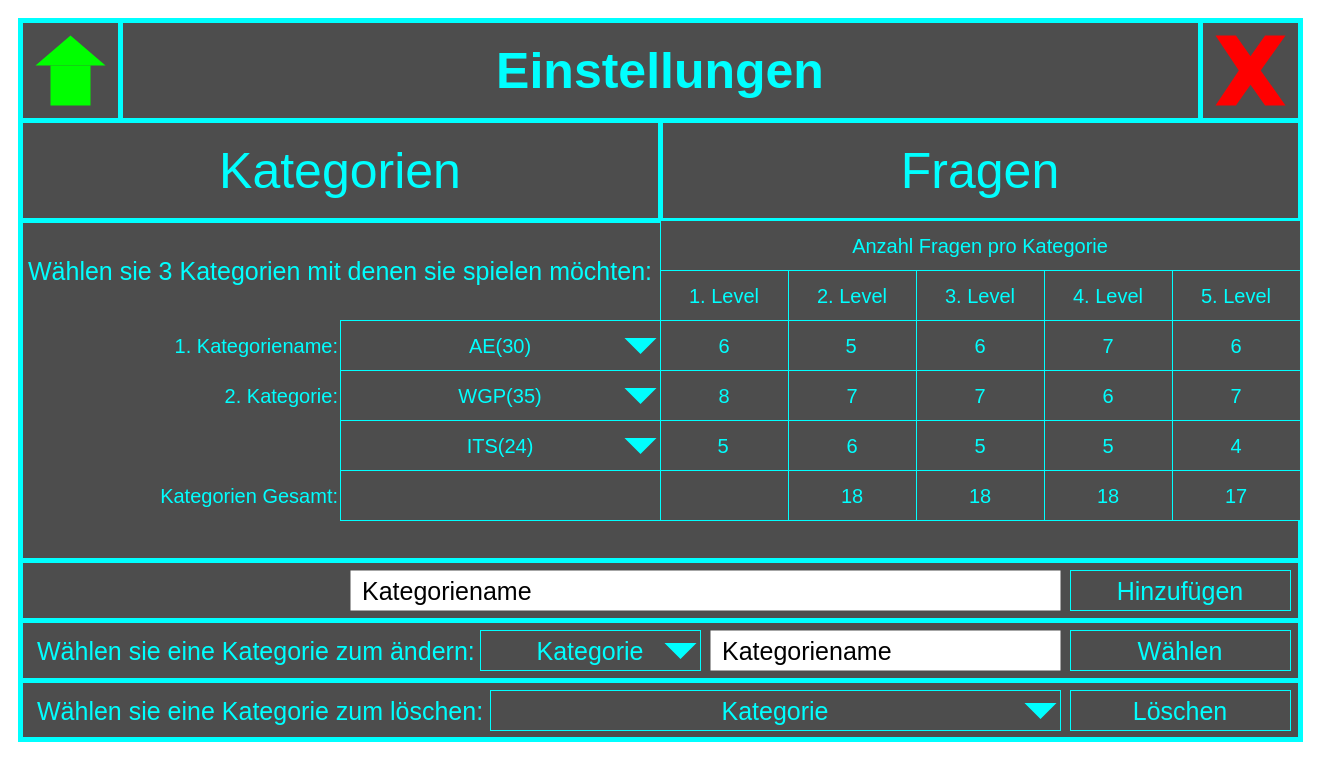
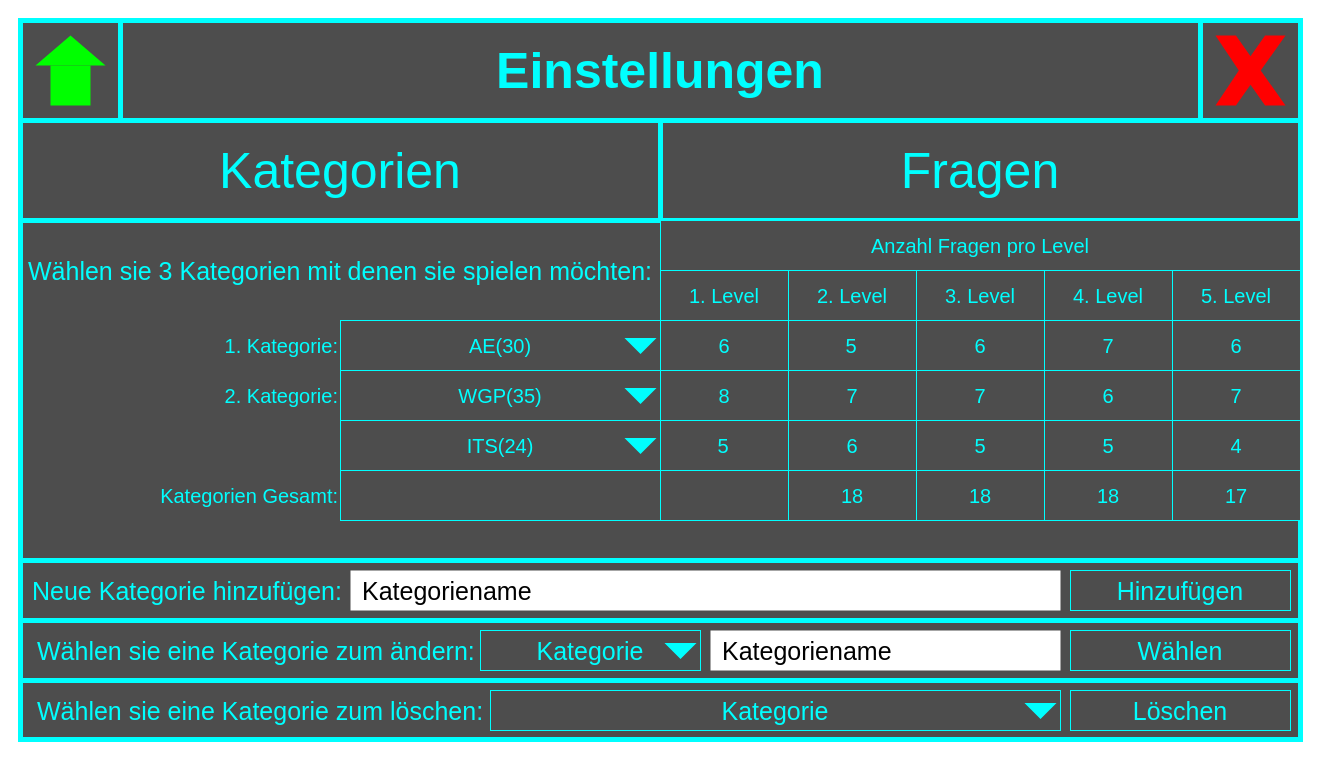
node "Anzahl Fragen pro Kategorie": label "Anzahl Fragen pro Kategorie" -> "Anzahl Fragen pro Level"
node "1. Kategoriename:": label "1. Kategoriename:" -> "1. Kategorie:"
node "Neue Kategorie hinzufügen:": added
